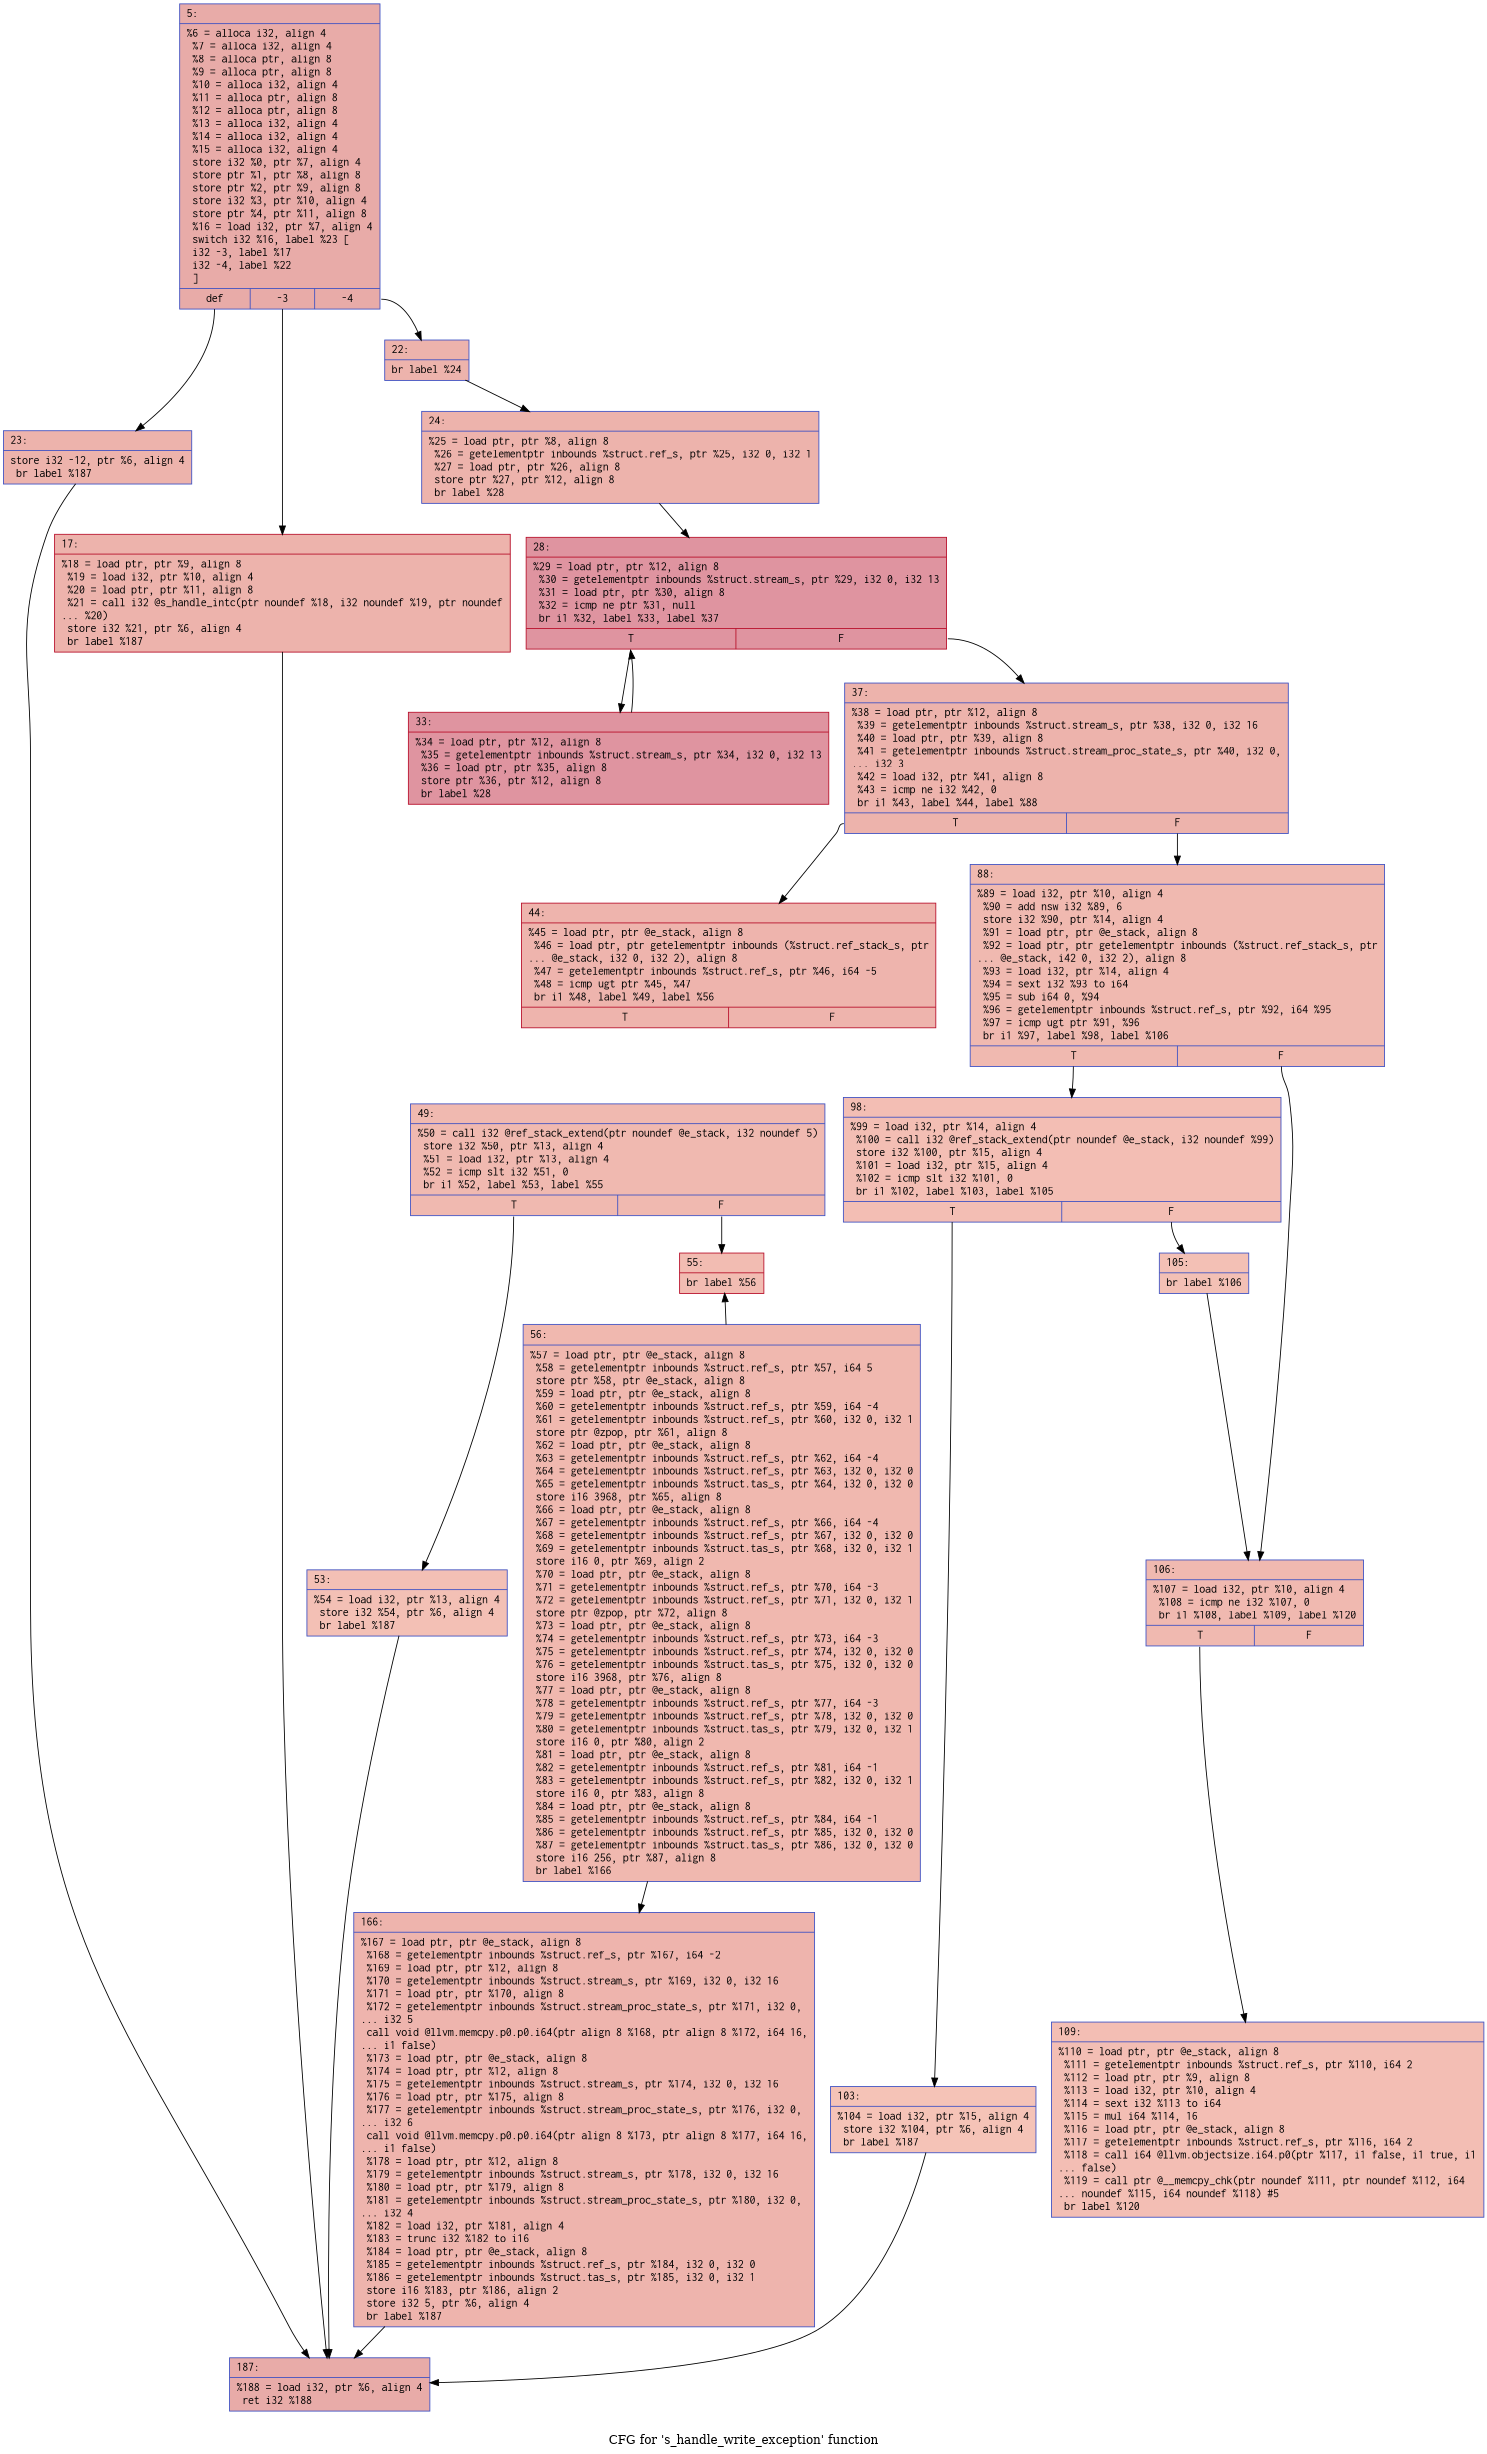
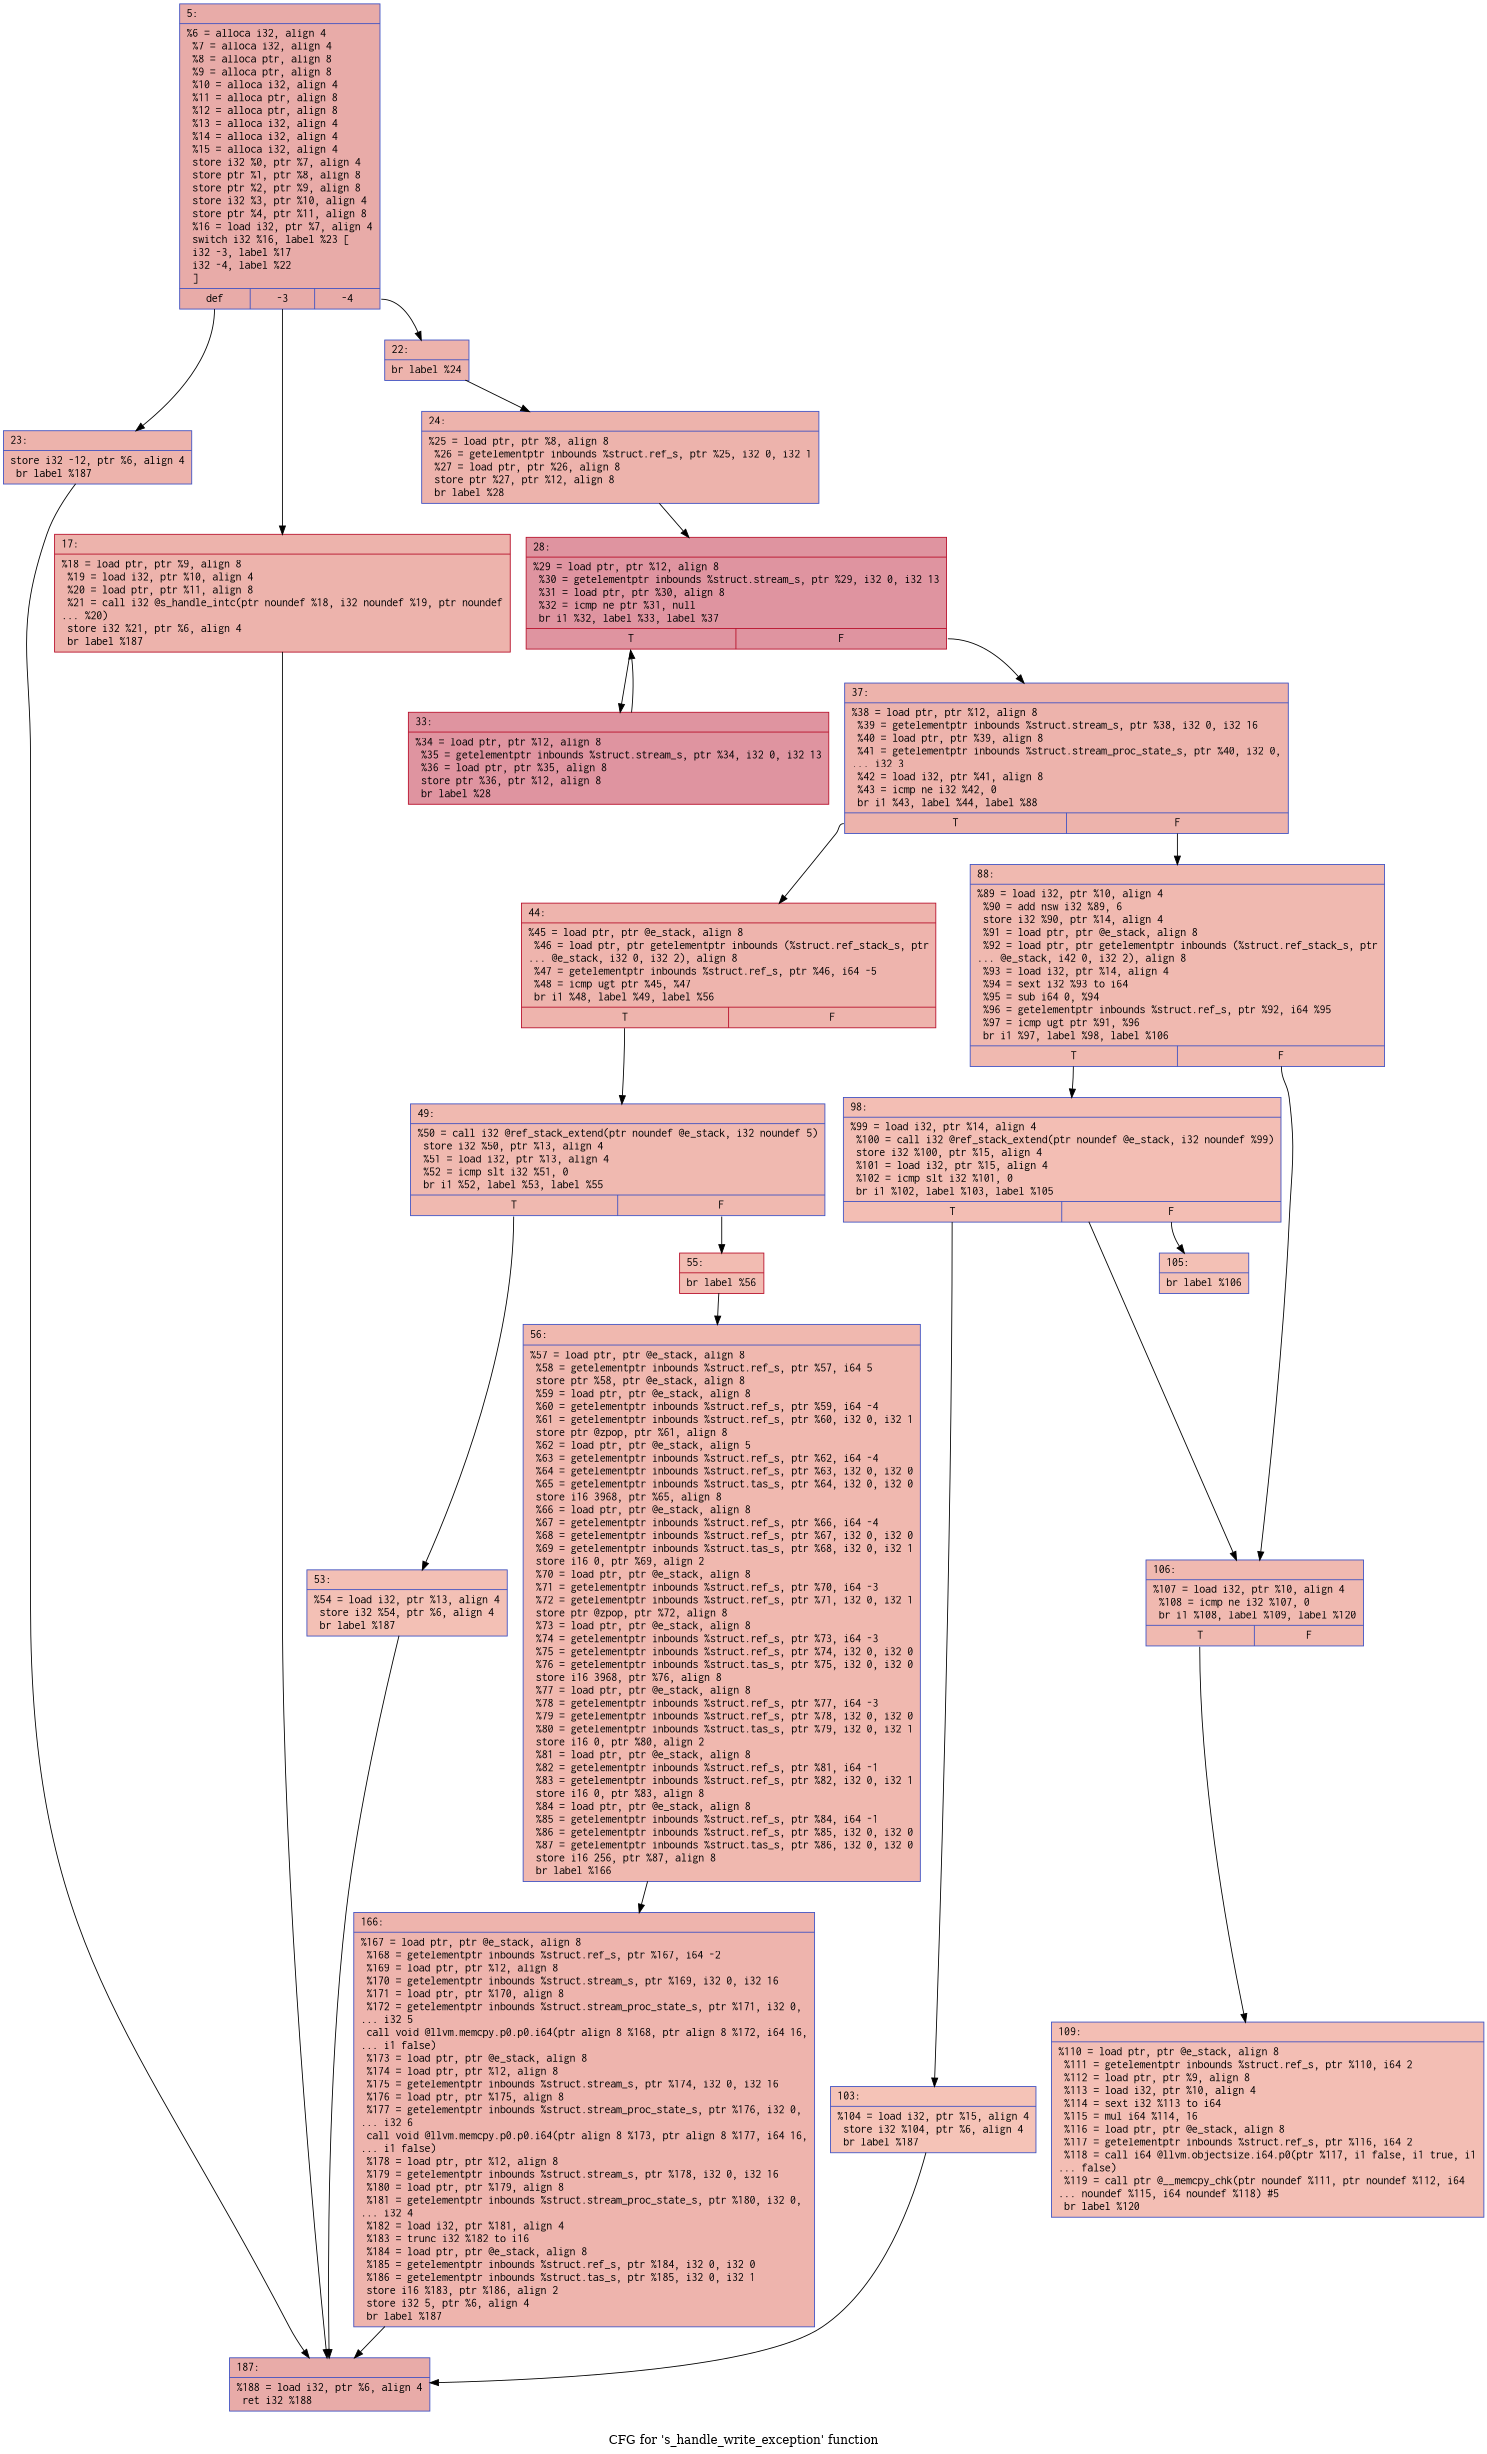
edge "44:" -> "49:": added
edge "56:" -> "55:": reversed
edge "105:" -> "106:": now "98:" -> "106:"
node "56:": text "%62 = load ptr, ptr @e_stack, align 8" -> "%62 = load ptr, ptr @e_stack, align 5"
